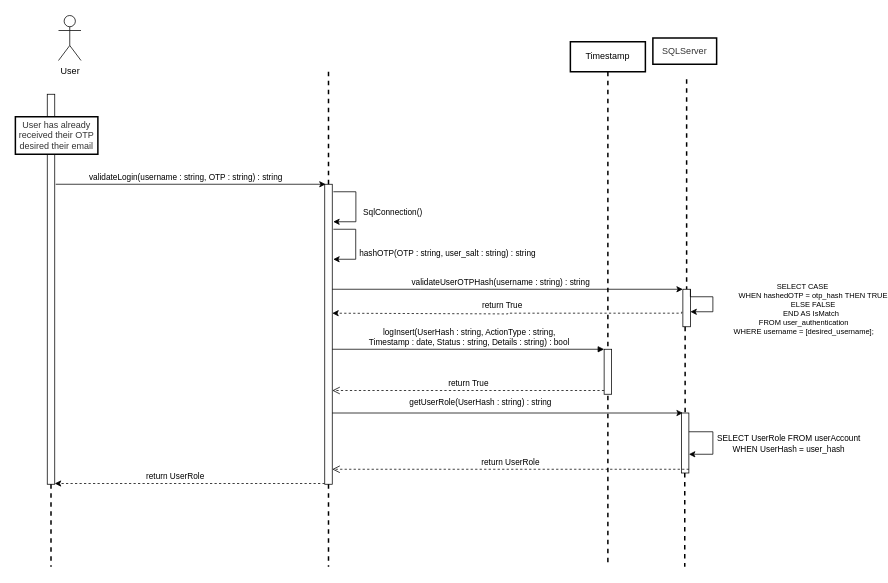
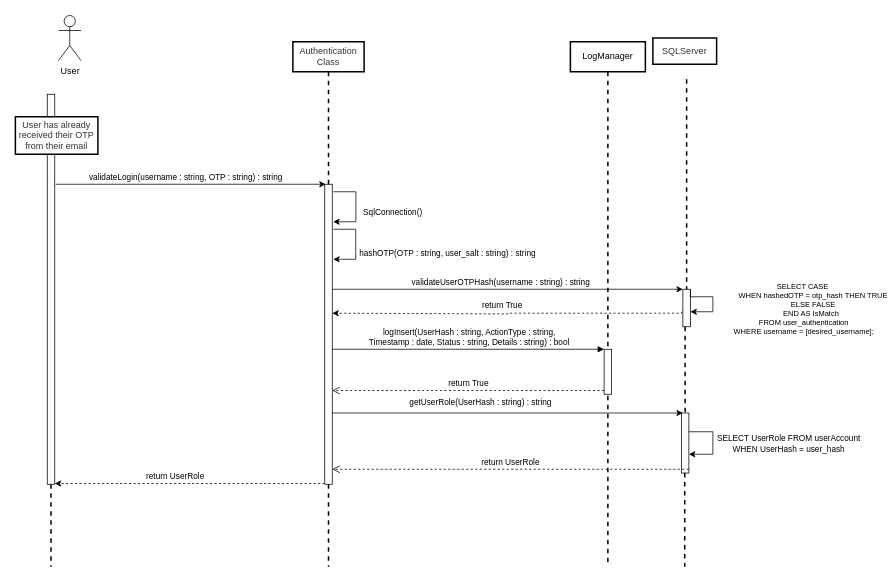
node "Authentication Class": added
node "Timestamp": label "Timestamp" -> "LogManager"
node "User has already received their OTP desired their email": label "User has already received their OTP desired their email" -> "User has already received their OTP from their email"
